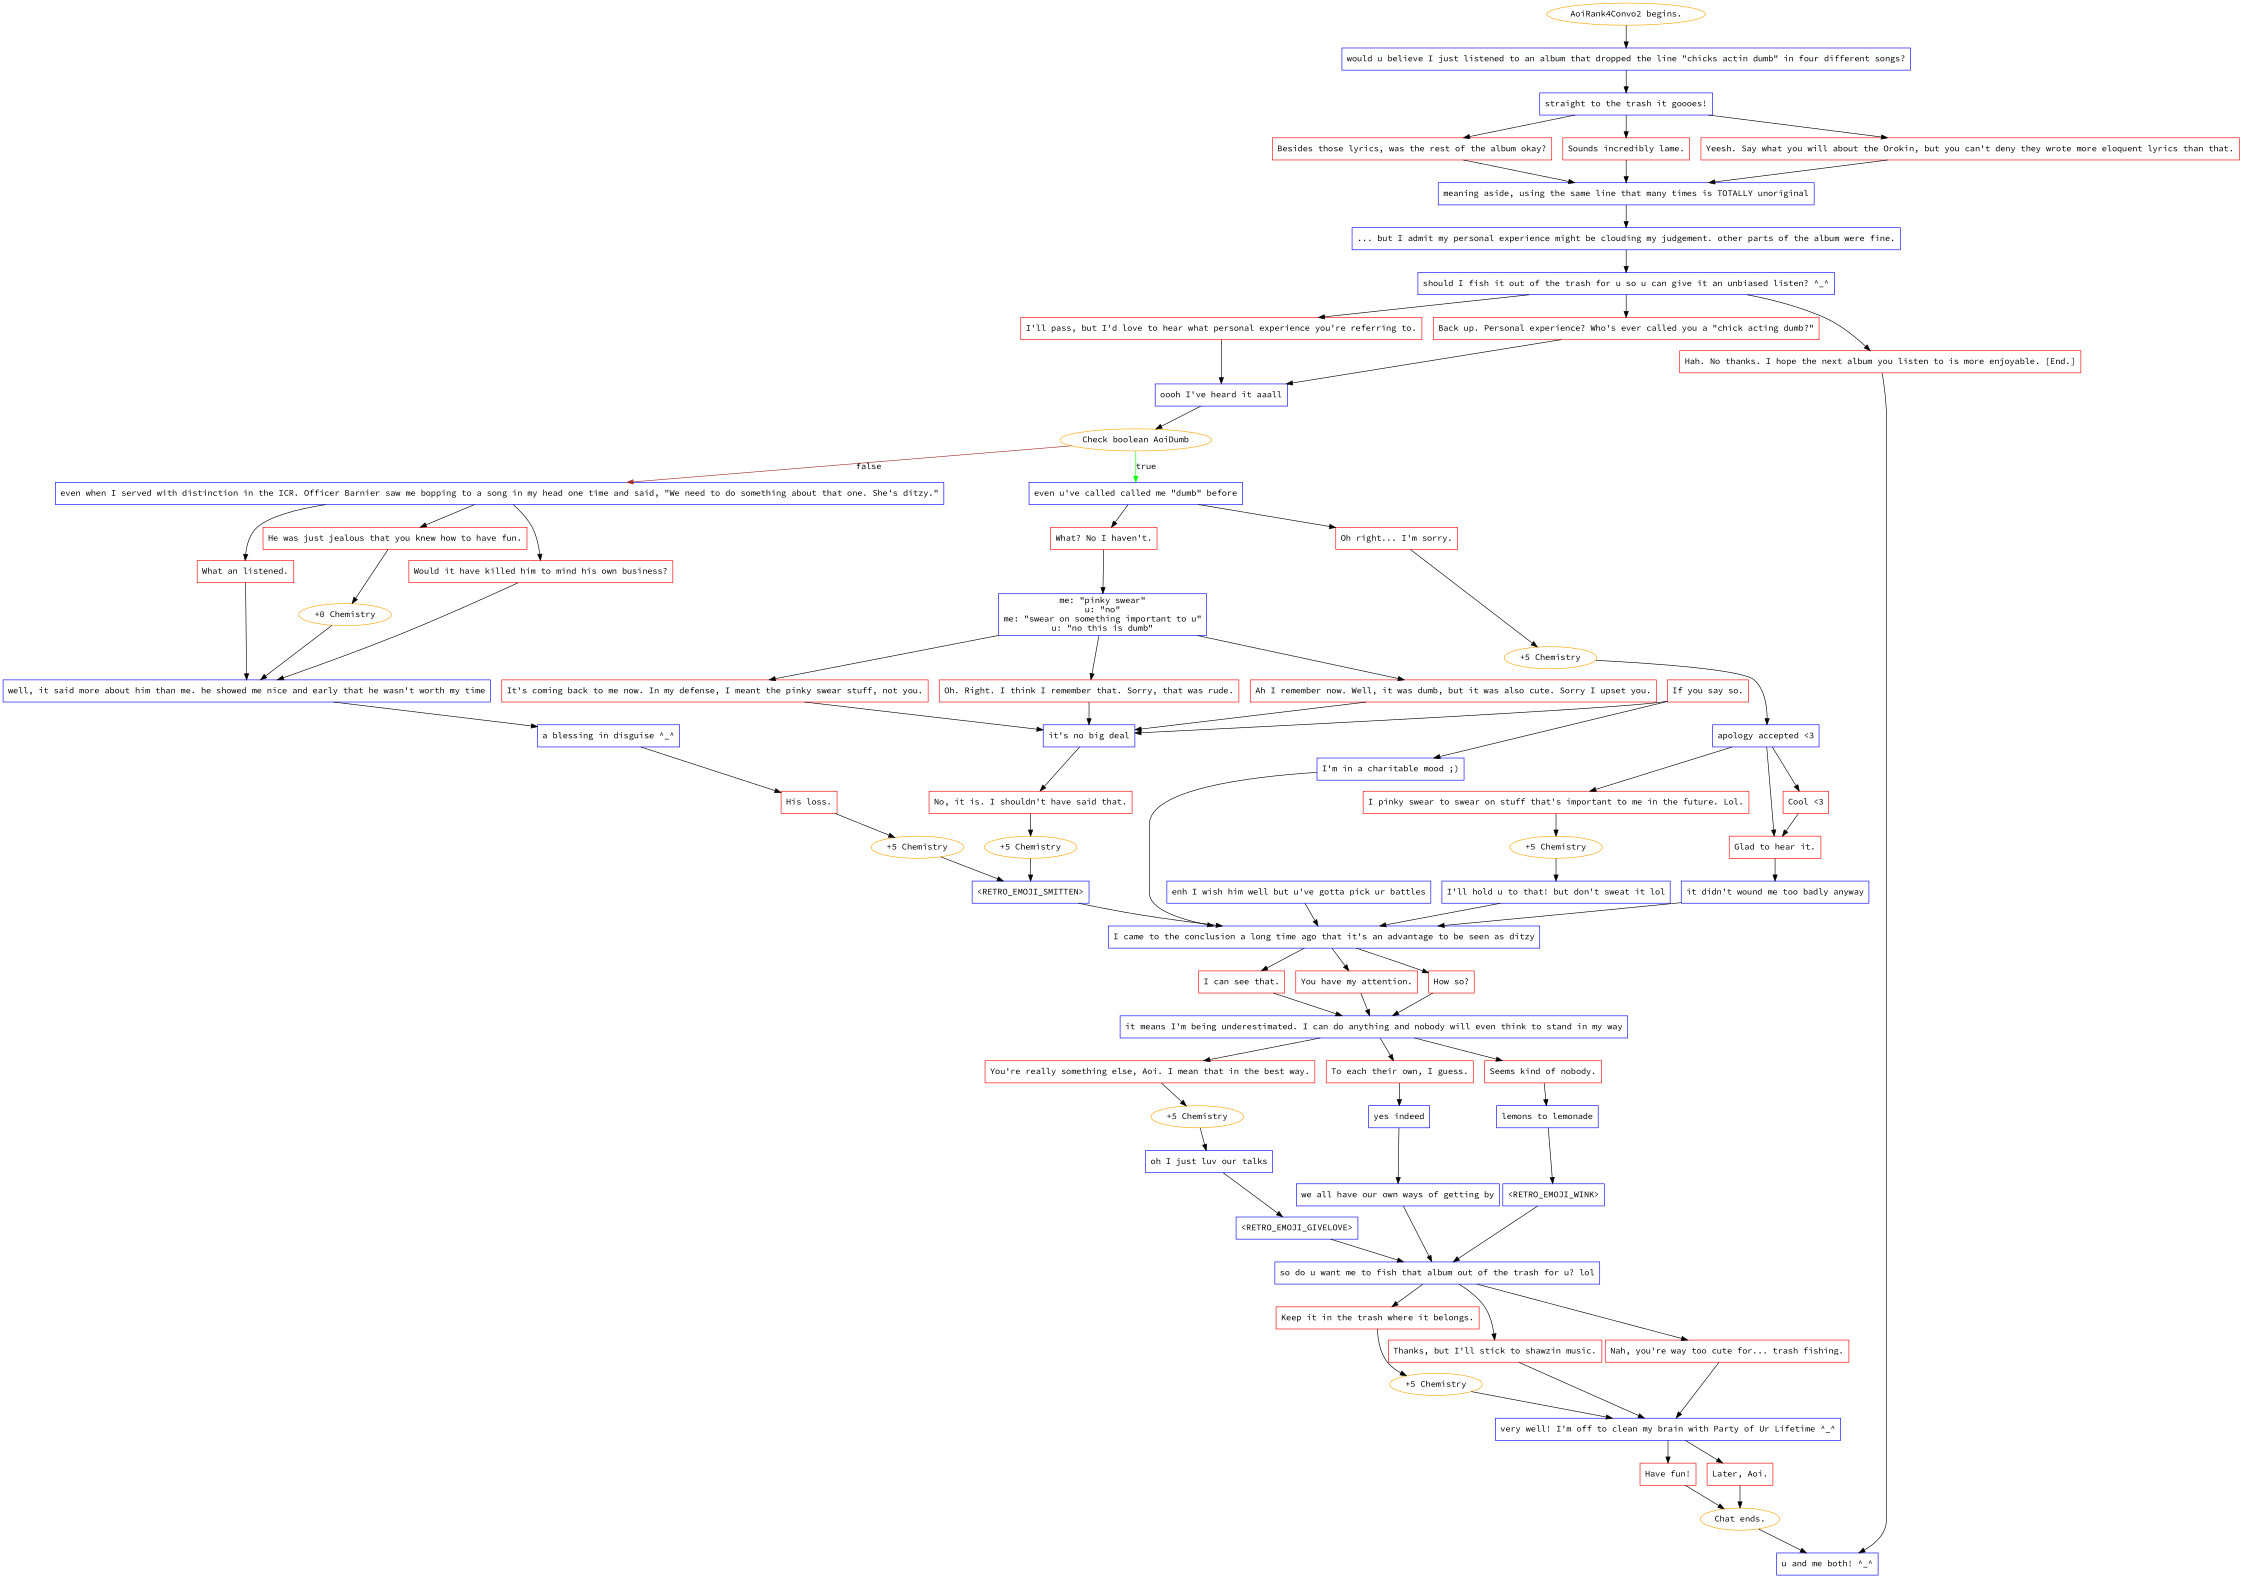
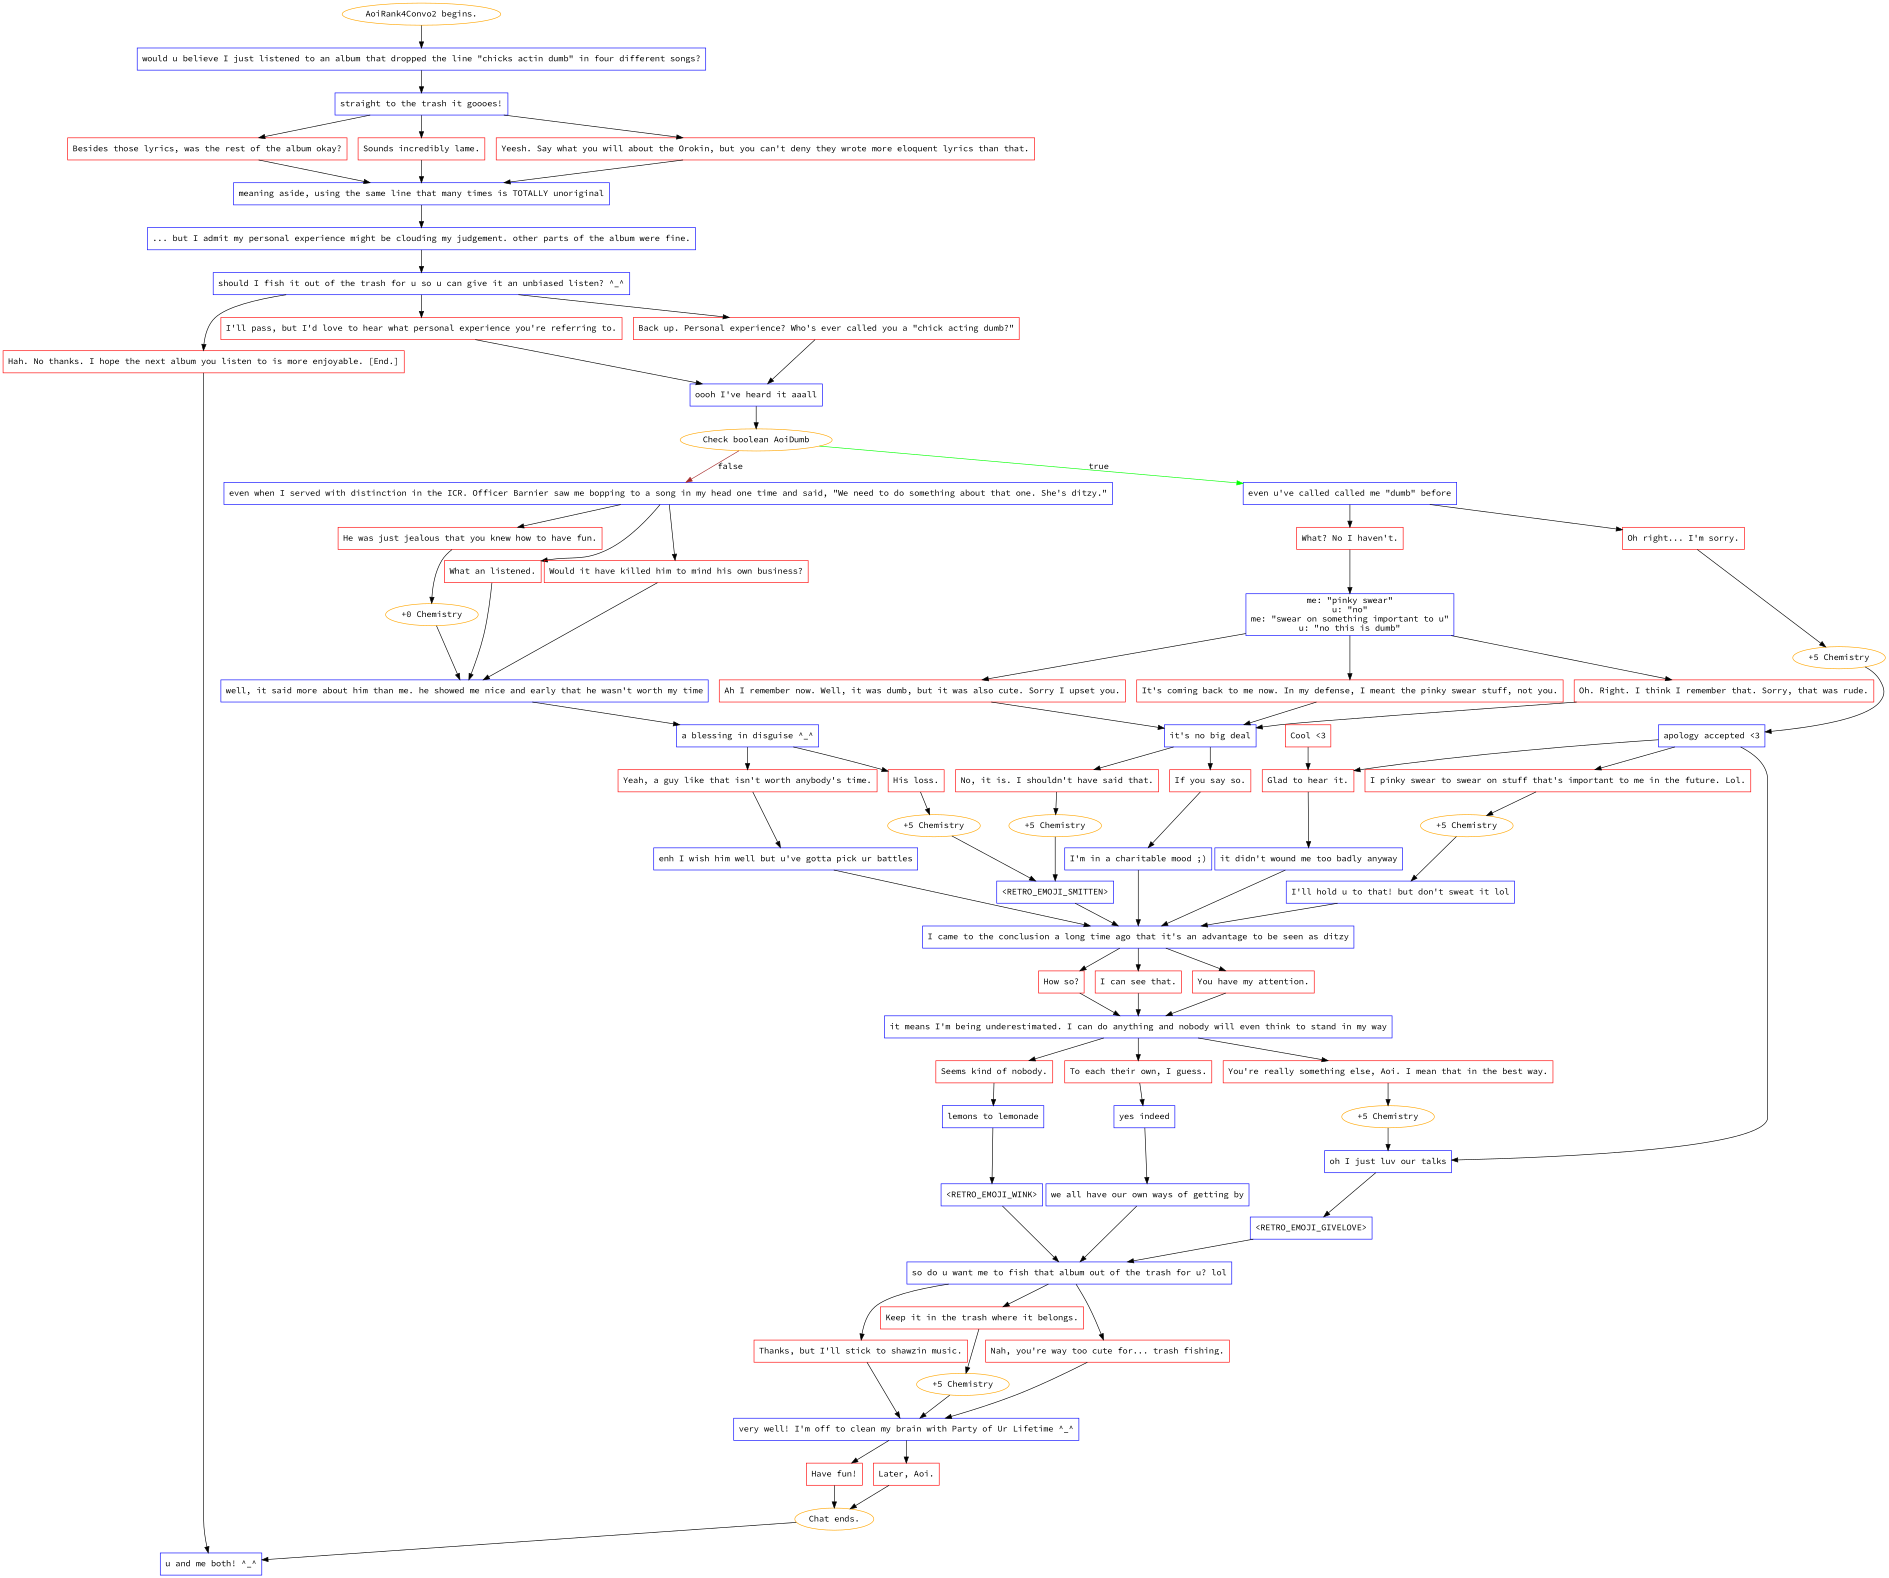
edge "If you say so." -> "it's no big deal": reversed
edge "apology accepted <3" -> "Cool <3": now "apology accepted <3" -> "oh I just luv our talks"
node "Yeah, a guy like that isn't worth anybody's time.": added
